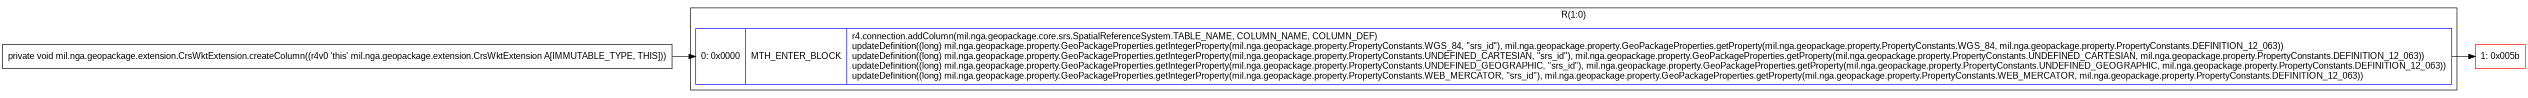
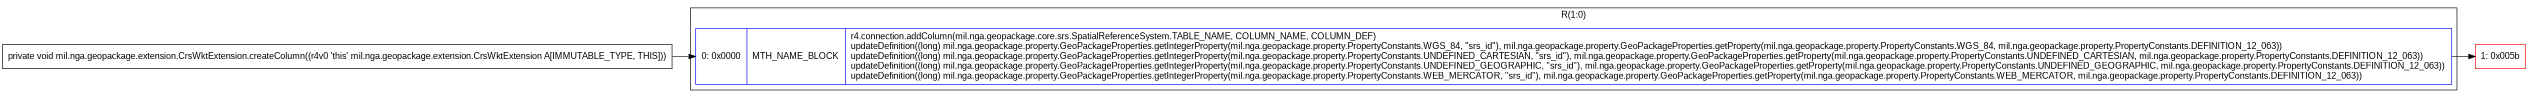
node "0: 0x0000": text "MTH_ENTER_BLOCK" -> "MTH_NAME_BLOCK"
